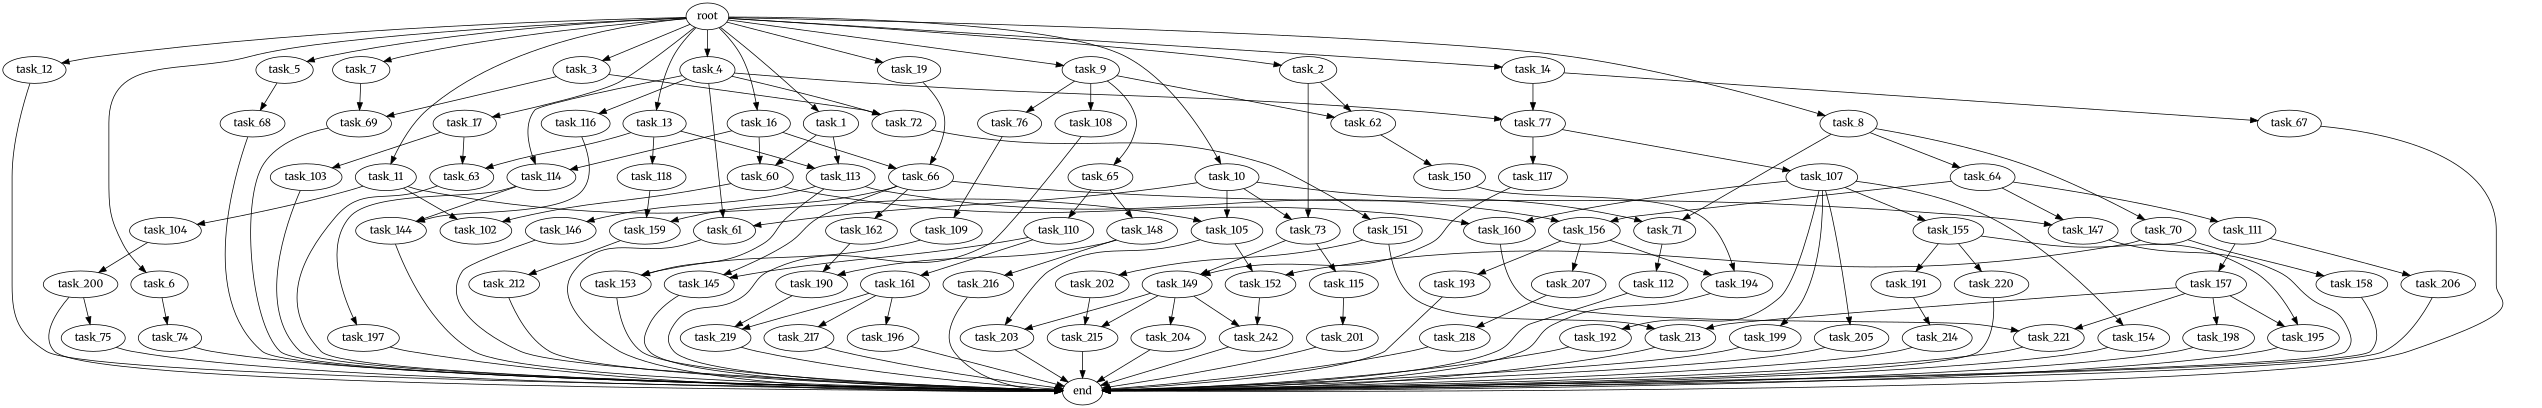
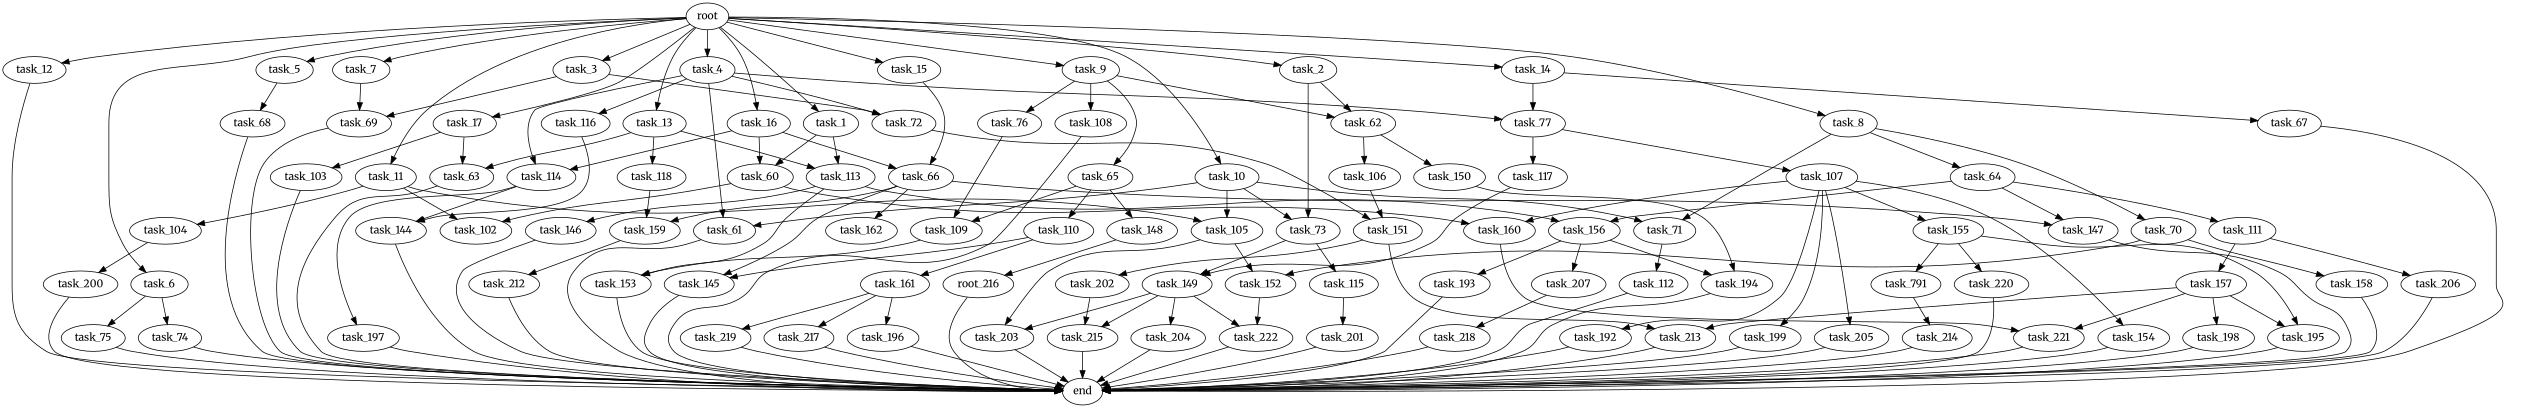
node "task_19": label "task_19" -> "task_15"
node "task_106": added
edge "task_65" -> "task_109": added
node "task_190": removed
node "task_216": label "task_216" -> "root_216"
node "task_191": label "task_191" -> "task_791"
edge "task_200" -> "task_75": now "task_6" -> "task_75"
node "task_242": label "task_242" -> "task_222"
